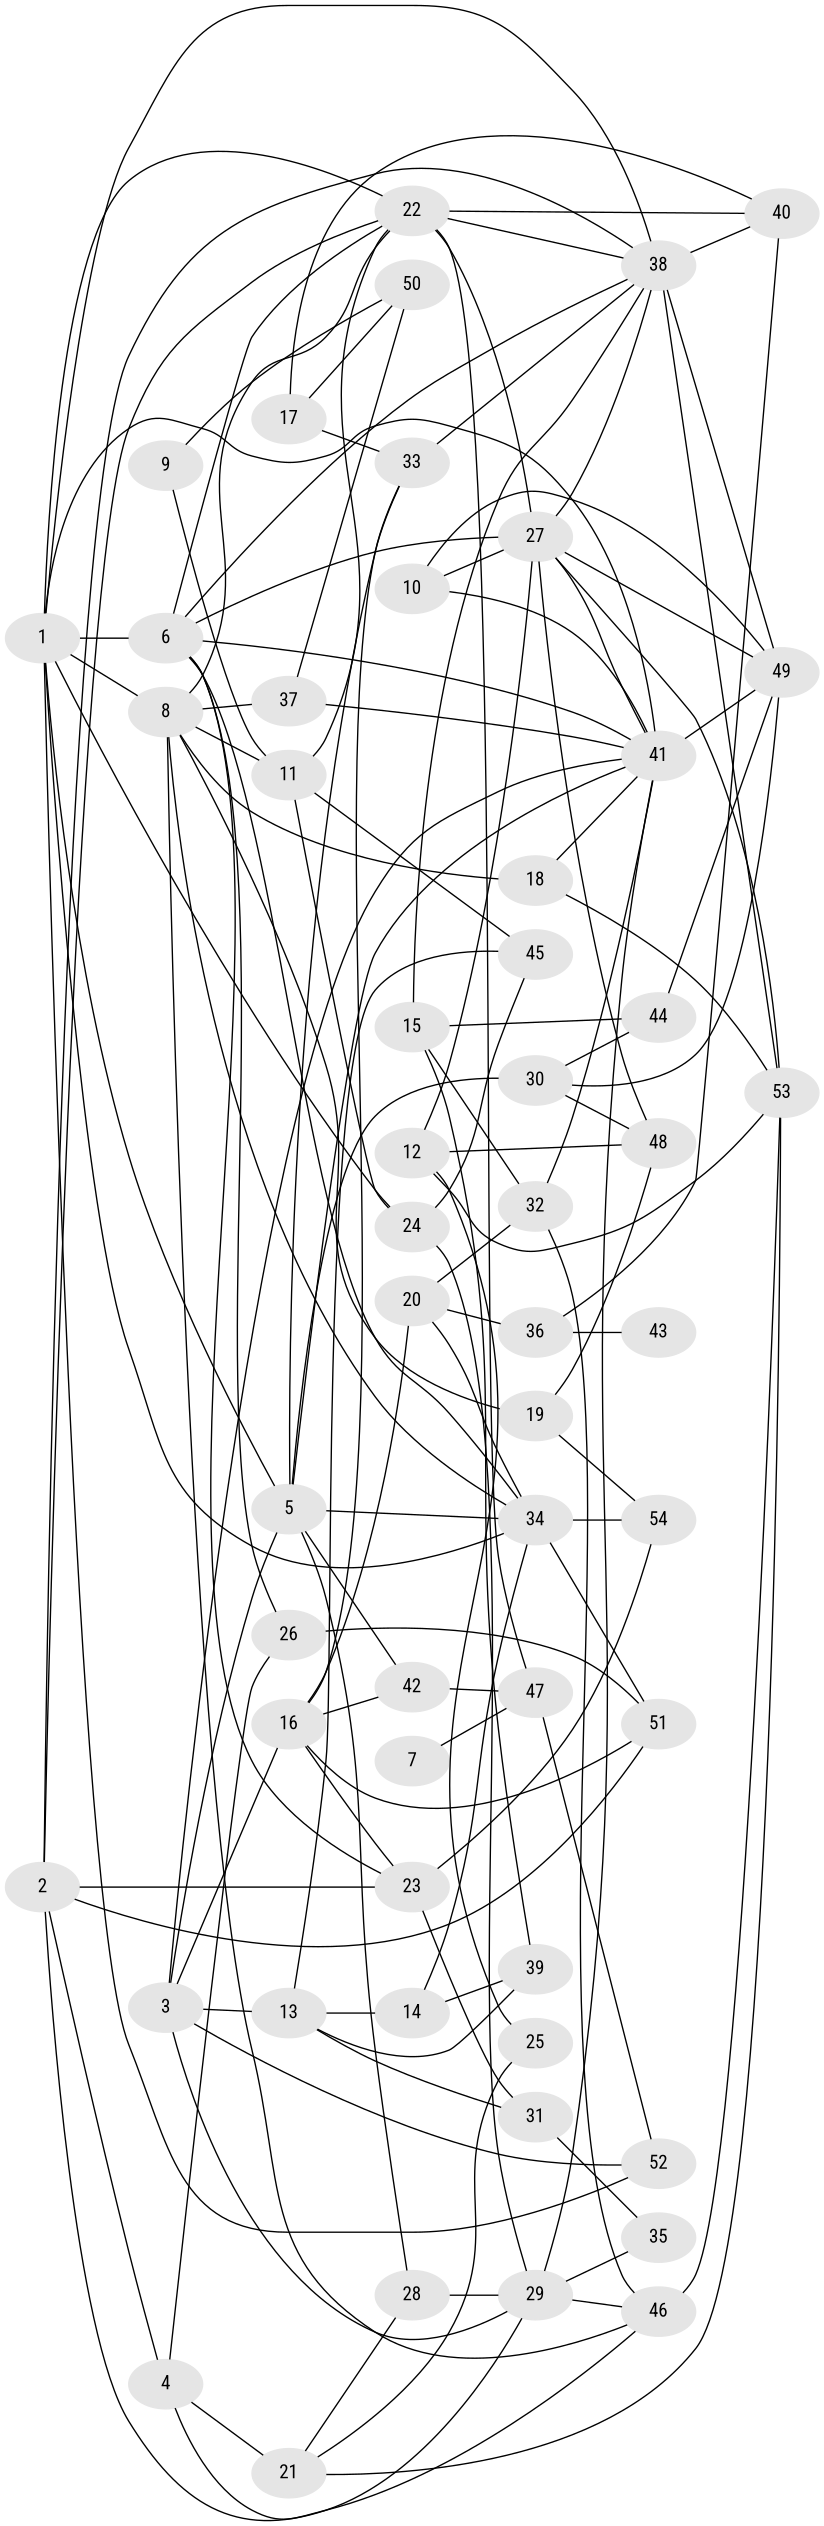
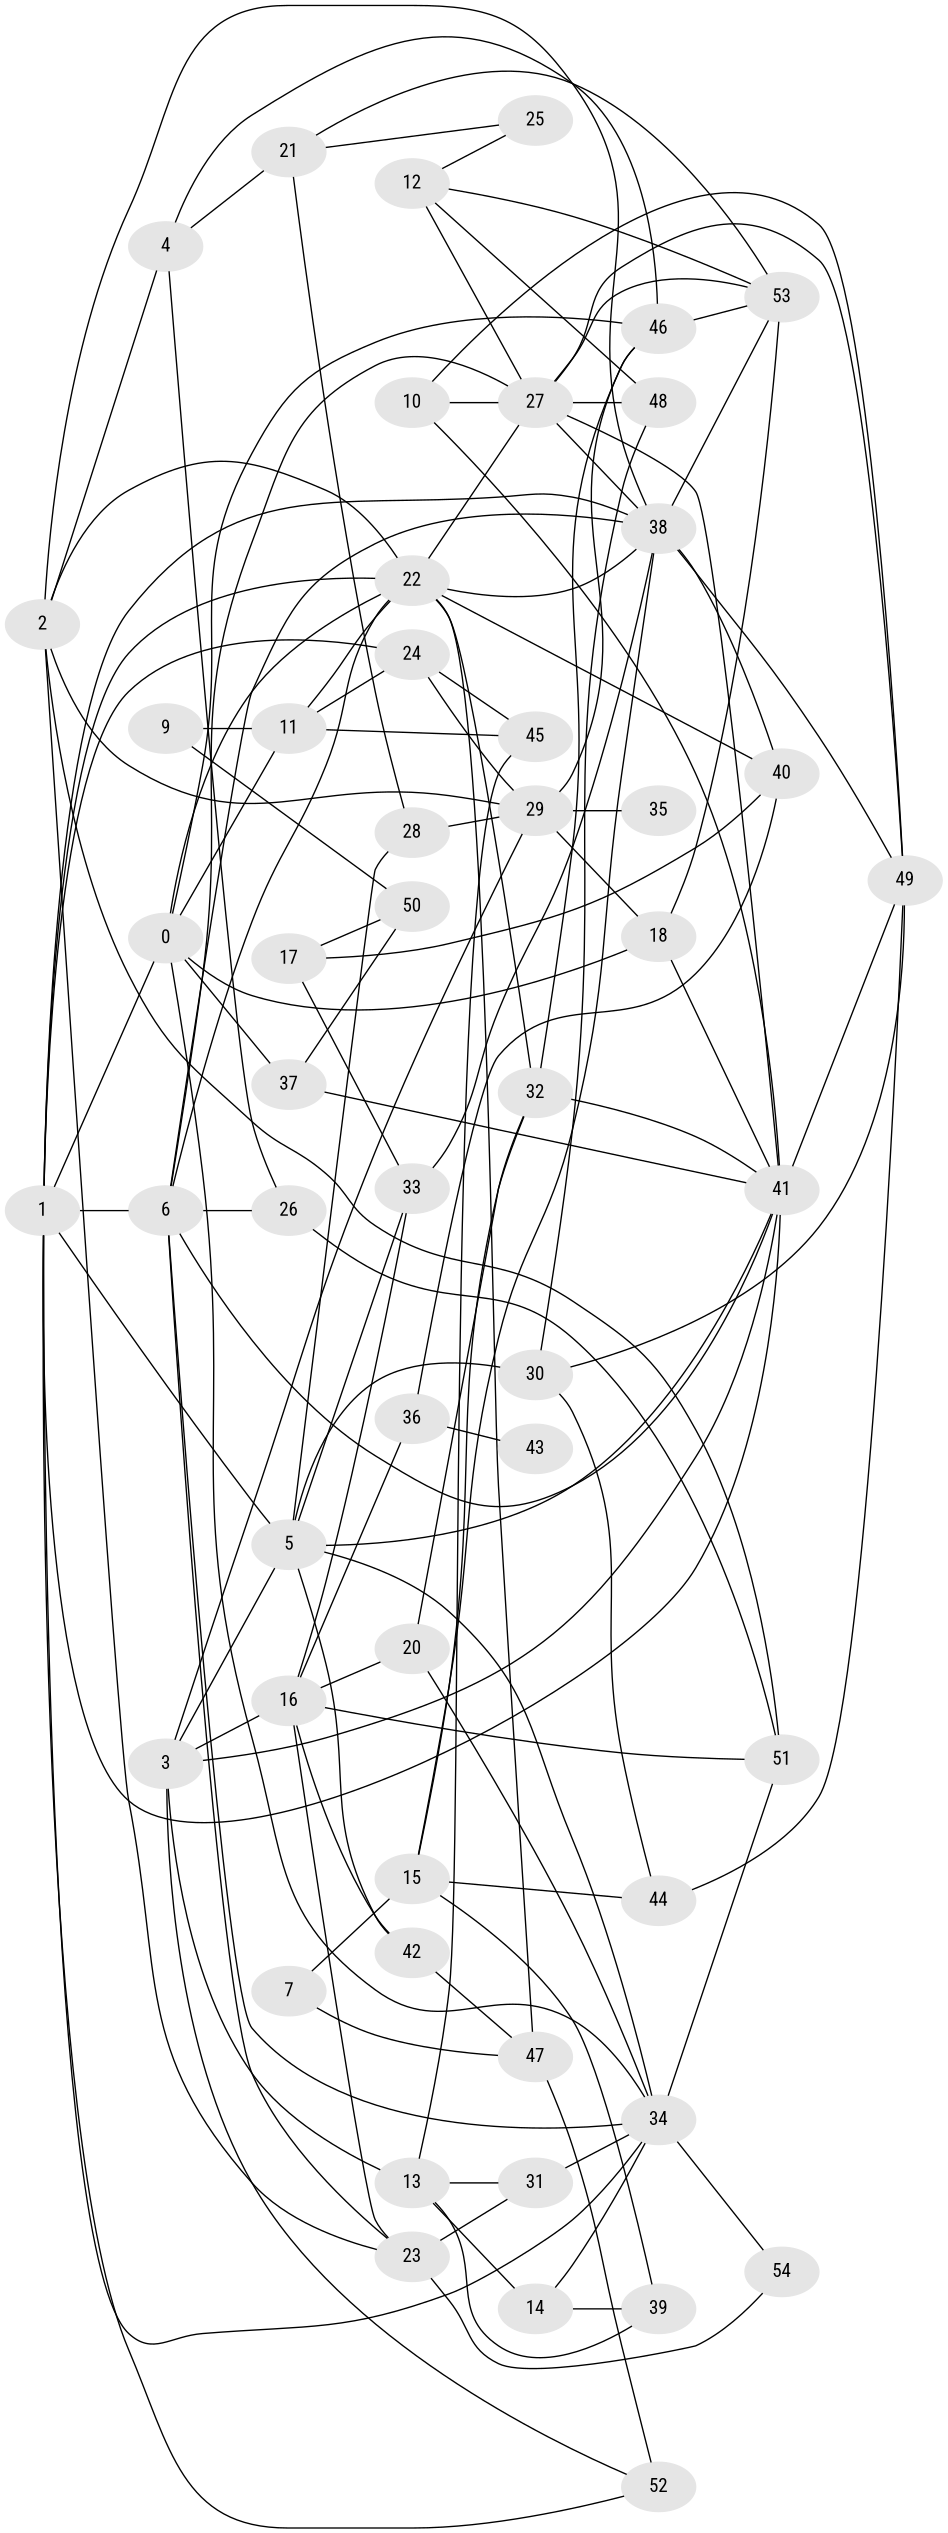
node "8": label "8" -> "0"
edge "22" -- "32": added
edge "20" -- "36": now "16" -- "36"
node "19": removed
edge "41" -- "29": now "18" -- "29"
edge "15" -- "7": added
edge "31" -- "35": now "31" -- "34"
